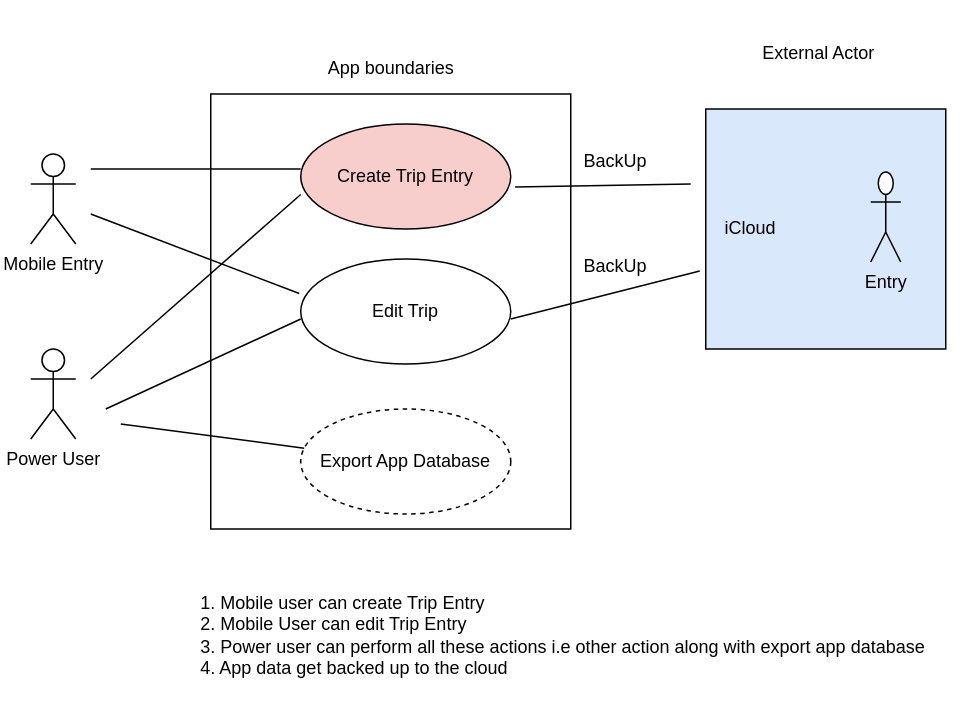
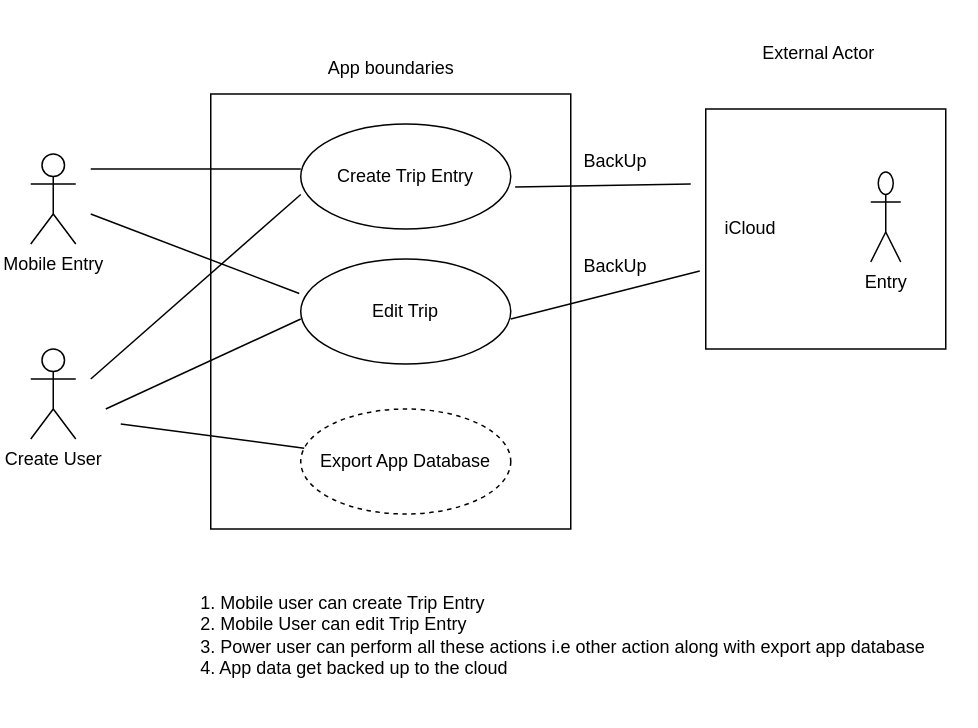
node "Create Trip Entry": fillcolor #f8cecc -> #ffffff
node "iCloud": fillcolor #dae8fc -> #ffffff
node "Power User": label "Power User" -> "Create User"
